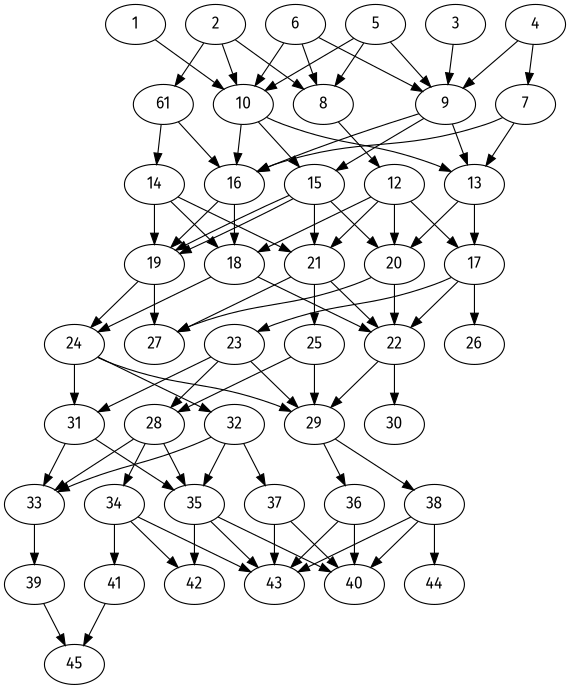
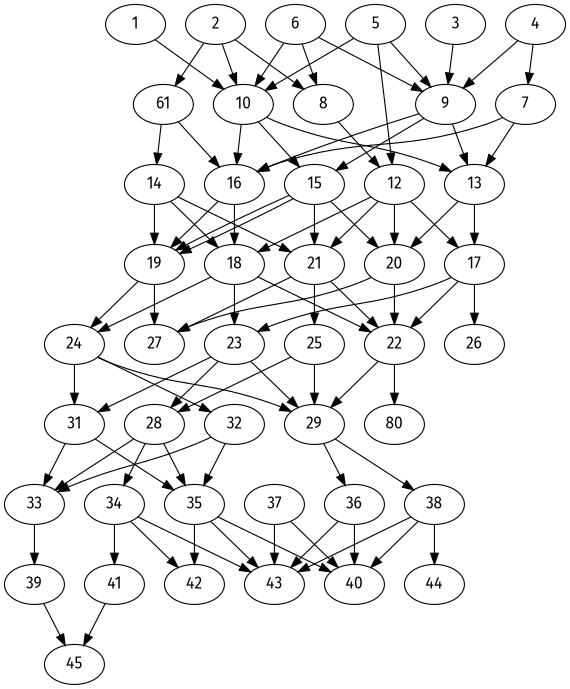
edge "5" -> "8": now "5" -> "12"
edge "18" -> "23": added
node "30": label "30" -> "80"
edge "32" -> "37": removed
